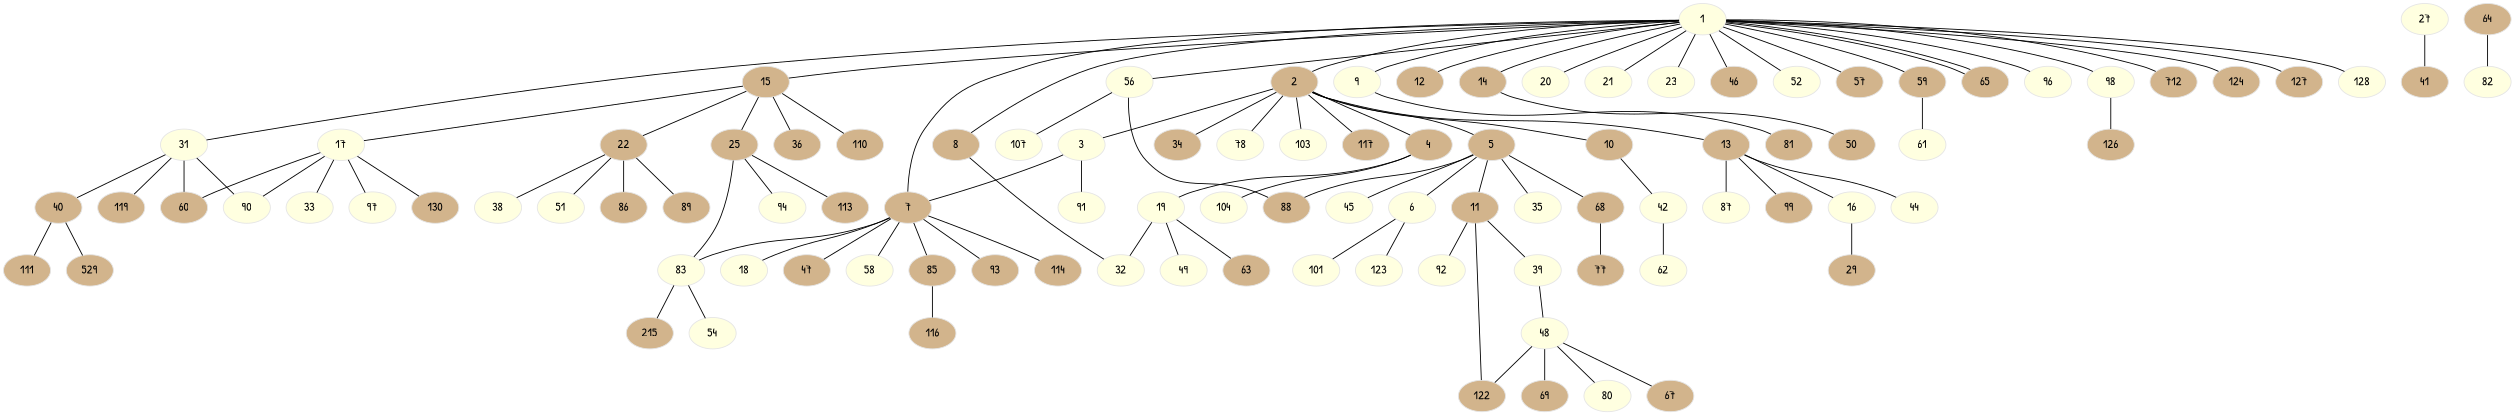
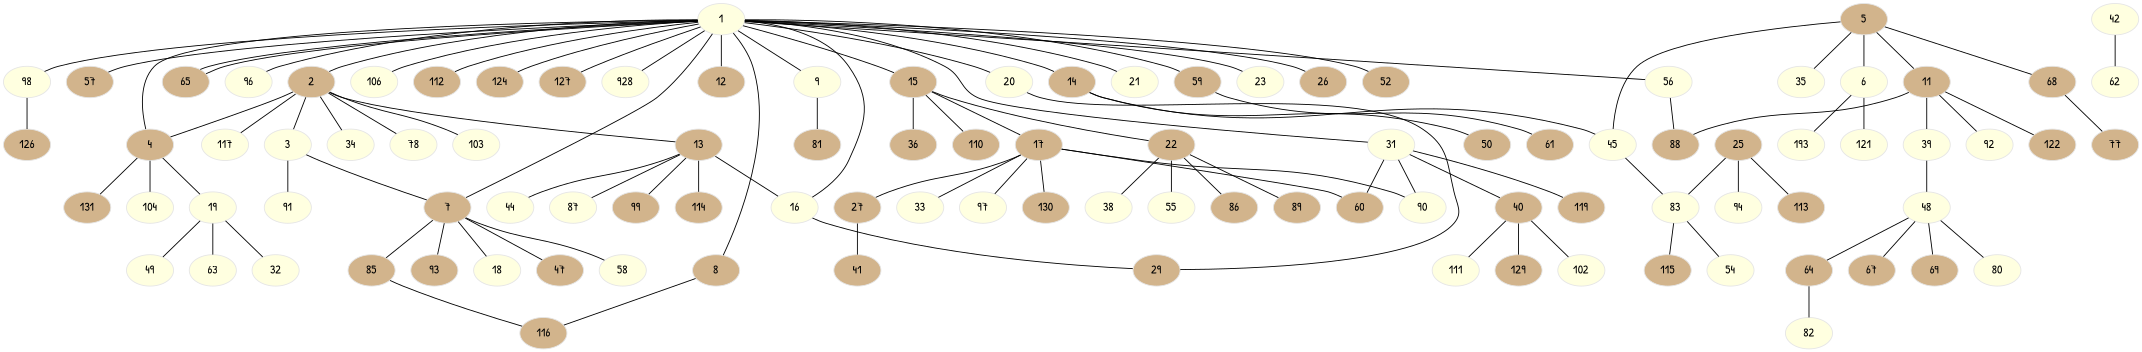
node "27": fillcolor lightyellow -> tan
edge "1" -- "4": added
node "106": added
edge "1" -- "16": added
node "46": label "46" -> "26"
node "52": fillcolor lightyellow -> tan
node "712": label "712" -> "112"
node "128": label "128" -> "928"
edge "14" -- "45": added
edge "15" -- "25": removed
edge "2" -- "5": removed
edge "20" -- "29": added
node "17": fillcolor lightyellow -> tan
node "107": removed
node "34": fillcolor tan -> lightyellow
node "117": fillcolor tan -> lightyellow
node "10": removed
node "61": fillcolor lightyellow -> tan
edge "17" -- "27": added
edge "5" -- "88": now "11" -- "88"
node "131": added
node "51": label "51" -> "55"
edge "8" -- "32": now "8" -- "116"
edge "7" -- "114": now "13" -- "114"
edge "7" -- "83": now "45" -- "83"
node "111": fillcolor tan -> lightyellow
node "529": label "529" -> "129"
node "63": fillcolor tan -> lightyellow
node "101": label "101" -> "121"
node "123": label "123" -> "193"
node "102": added
node "215": label "215" -> "115"
edge "48" -- "122": now "48" -- "64"
